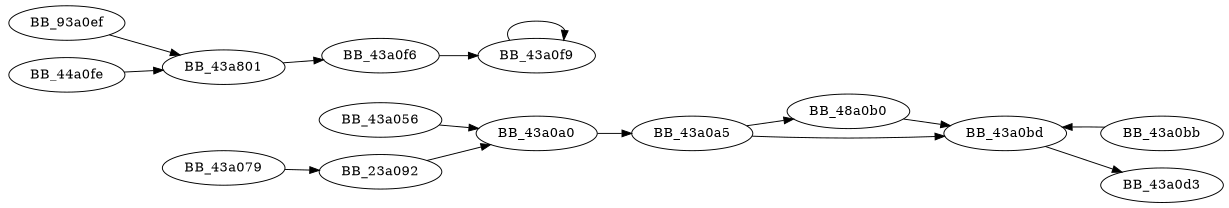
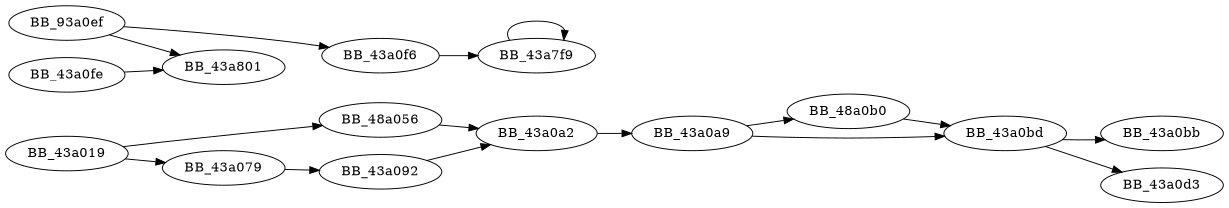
node "BB_43a0f9": label "BB_43a0f9" -> "BB_43a7f9"
edge "BB_43a801" -> "BB_43a0f6": now "BB_93a0ef" -> "BB_43a0f6"
node "BB_44a0fe": label "BB_44a0fe" -> "BB_43a0fe"
node "BB_43a056": label "BB_43a056" -> "BB_48a056"
edge "BB_43a0bb" -> "BB_43a0bd": reversed
node "BB_43a0a0": label "BB_43a0a0" -> "BB_43a0a2"
node "BB_43a0a5": label "BB_43a0a5" -> "BB_43a0a9"
node "BB_43a019": added
node "BB_23a092": label "BB_23a092" -> "BB_43a092"
